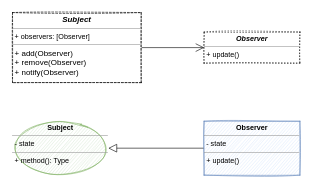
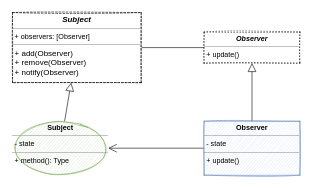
edge "Subject + observers: [Observer] + add(Observer) + remove(Observer) + notify(Observer)" -> "Observer + update()": arrowhead open -> none
edge "Observer - state + update()" -> "Observer + update()": added
edge "Subject - state + method(): Type" -> "Subject + observers: [Observer] + add(Observer) + remove(Observer) + notify(Observer)": added
edge "Observer - state + update()" -> "Subject - state + method(): Type": arrowhead block -> open
